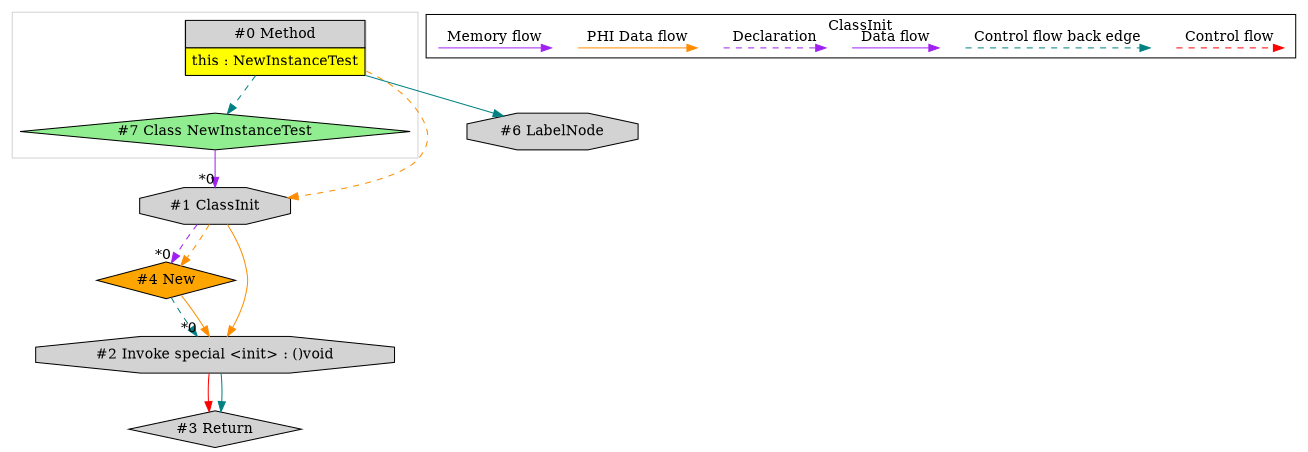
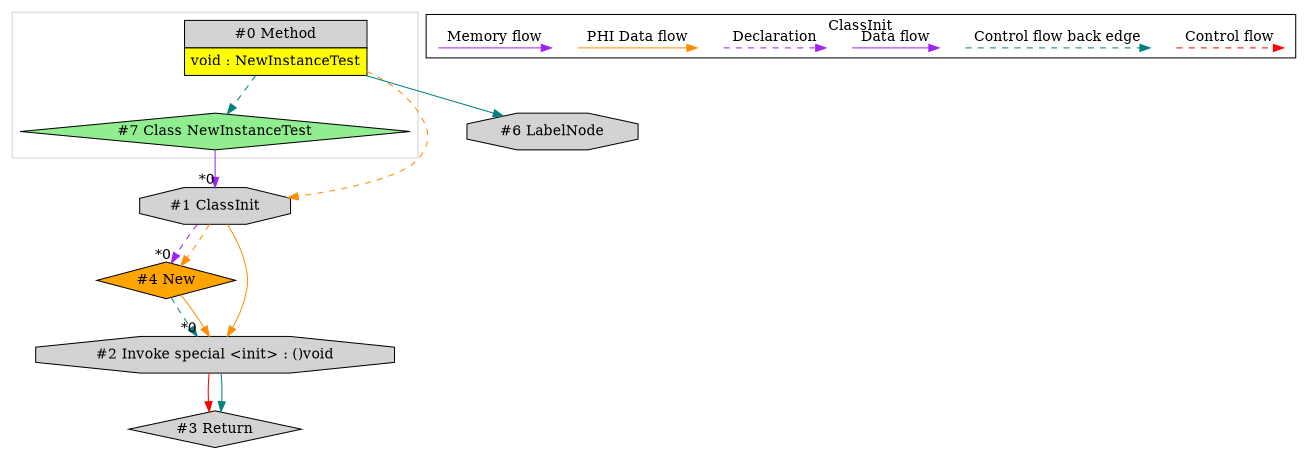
node "#0 Method": text "this : NewInstanceTest" -> "void : NewInstanceTest"
